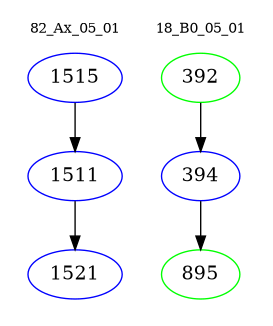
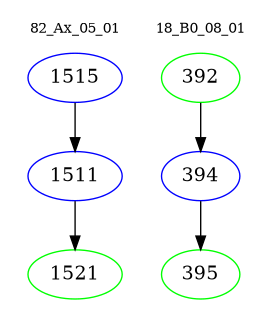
cluster "18_B0_05_01": label "18_B0_05_01" -> "18_B0_08_01"
node "1521": color blue -> green
node "895": label "895" -> "395"
